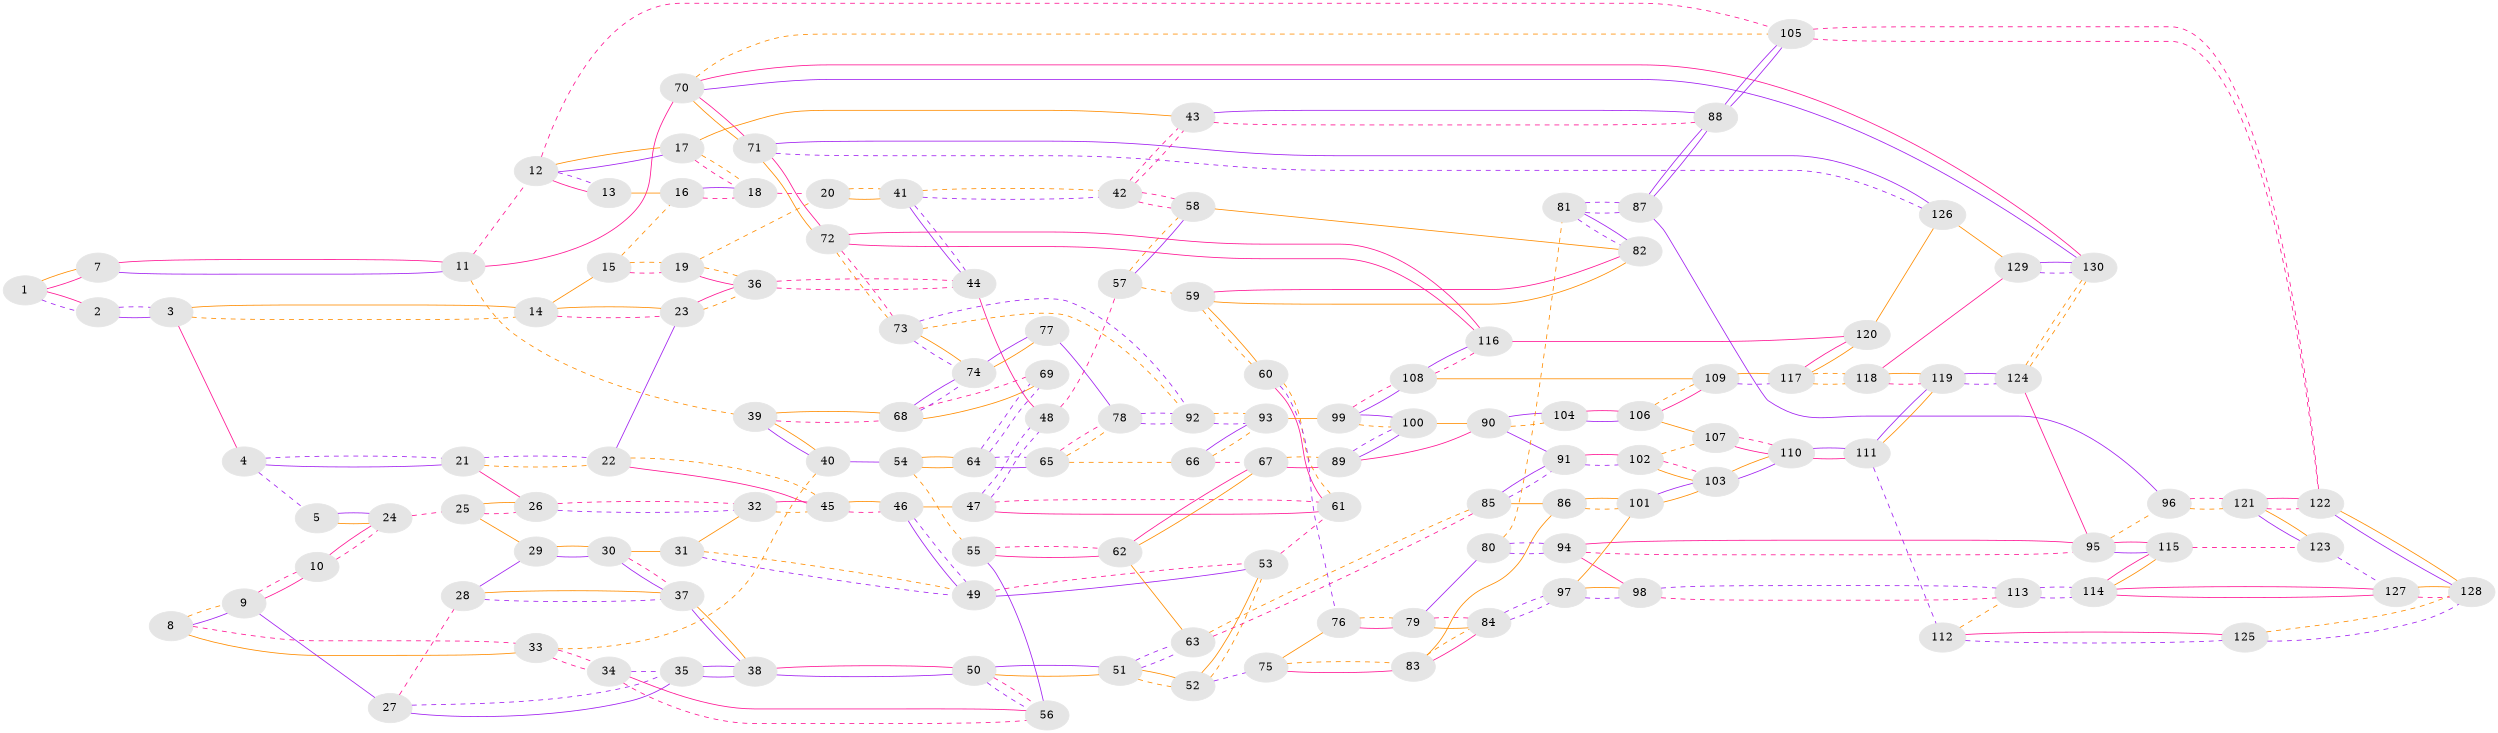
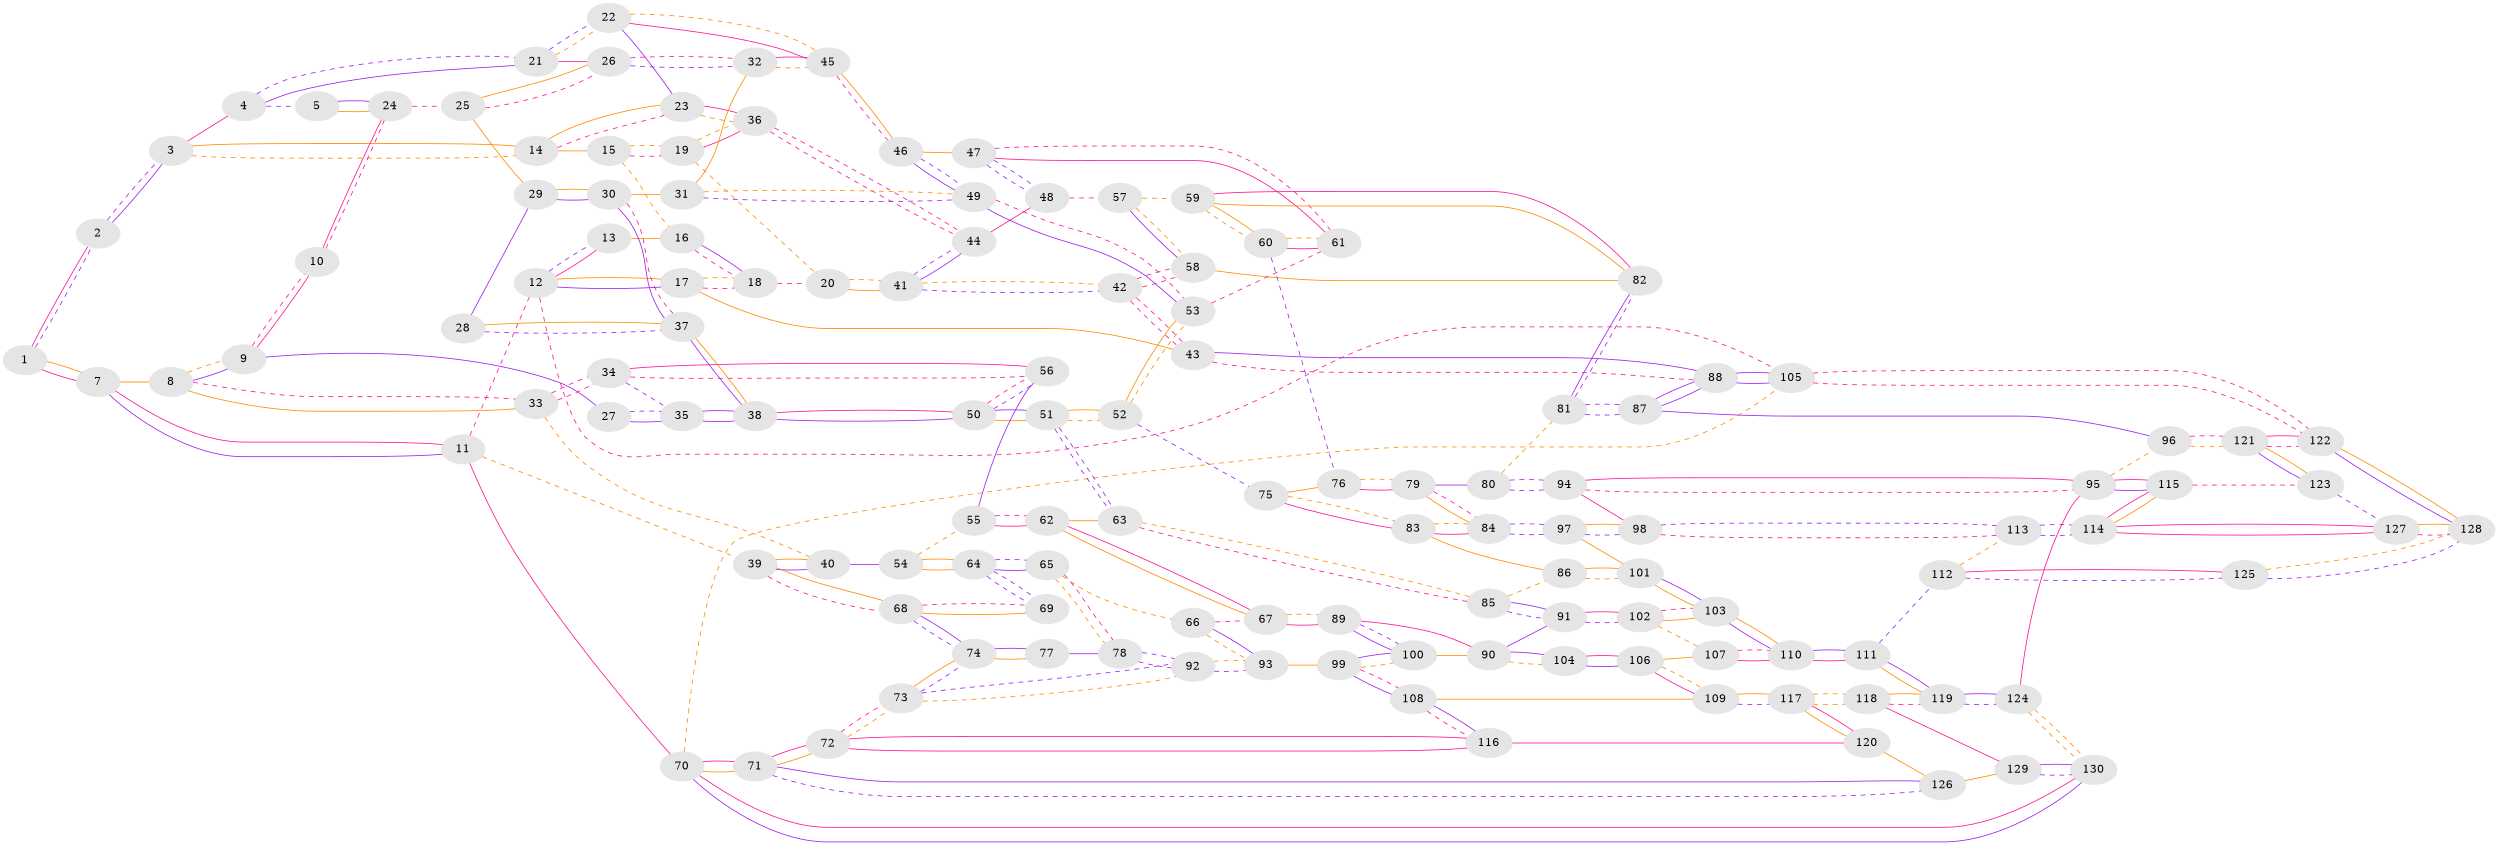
edge "7" -- "8": added
edge "85" -- "86": style solid -> dashed
edge "28" -- "27": removed
